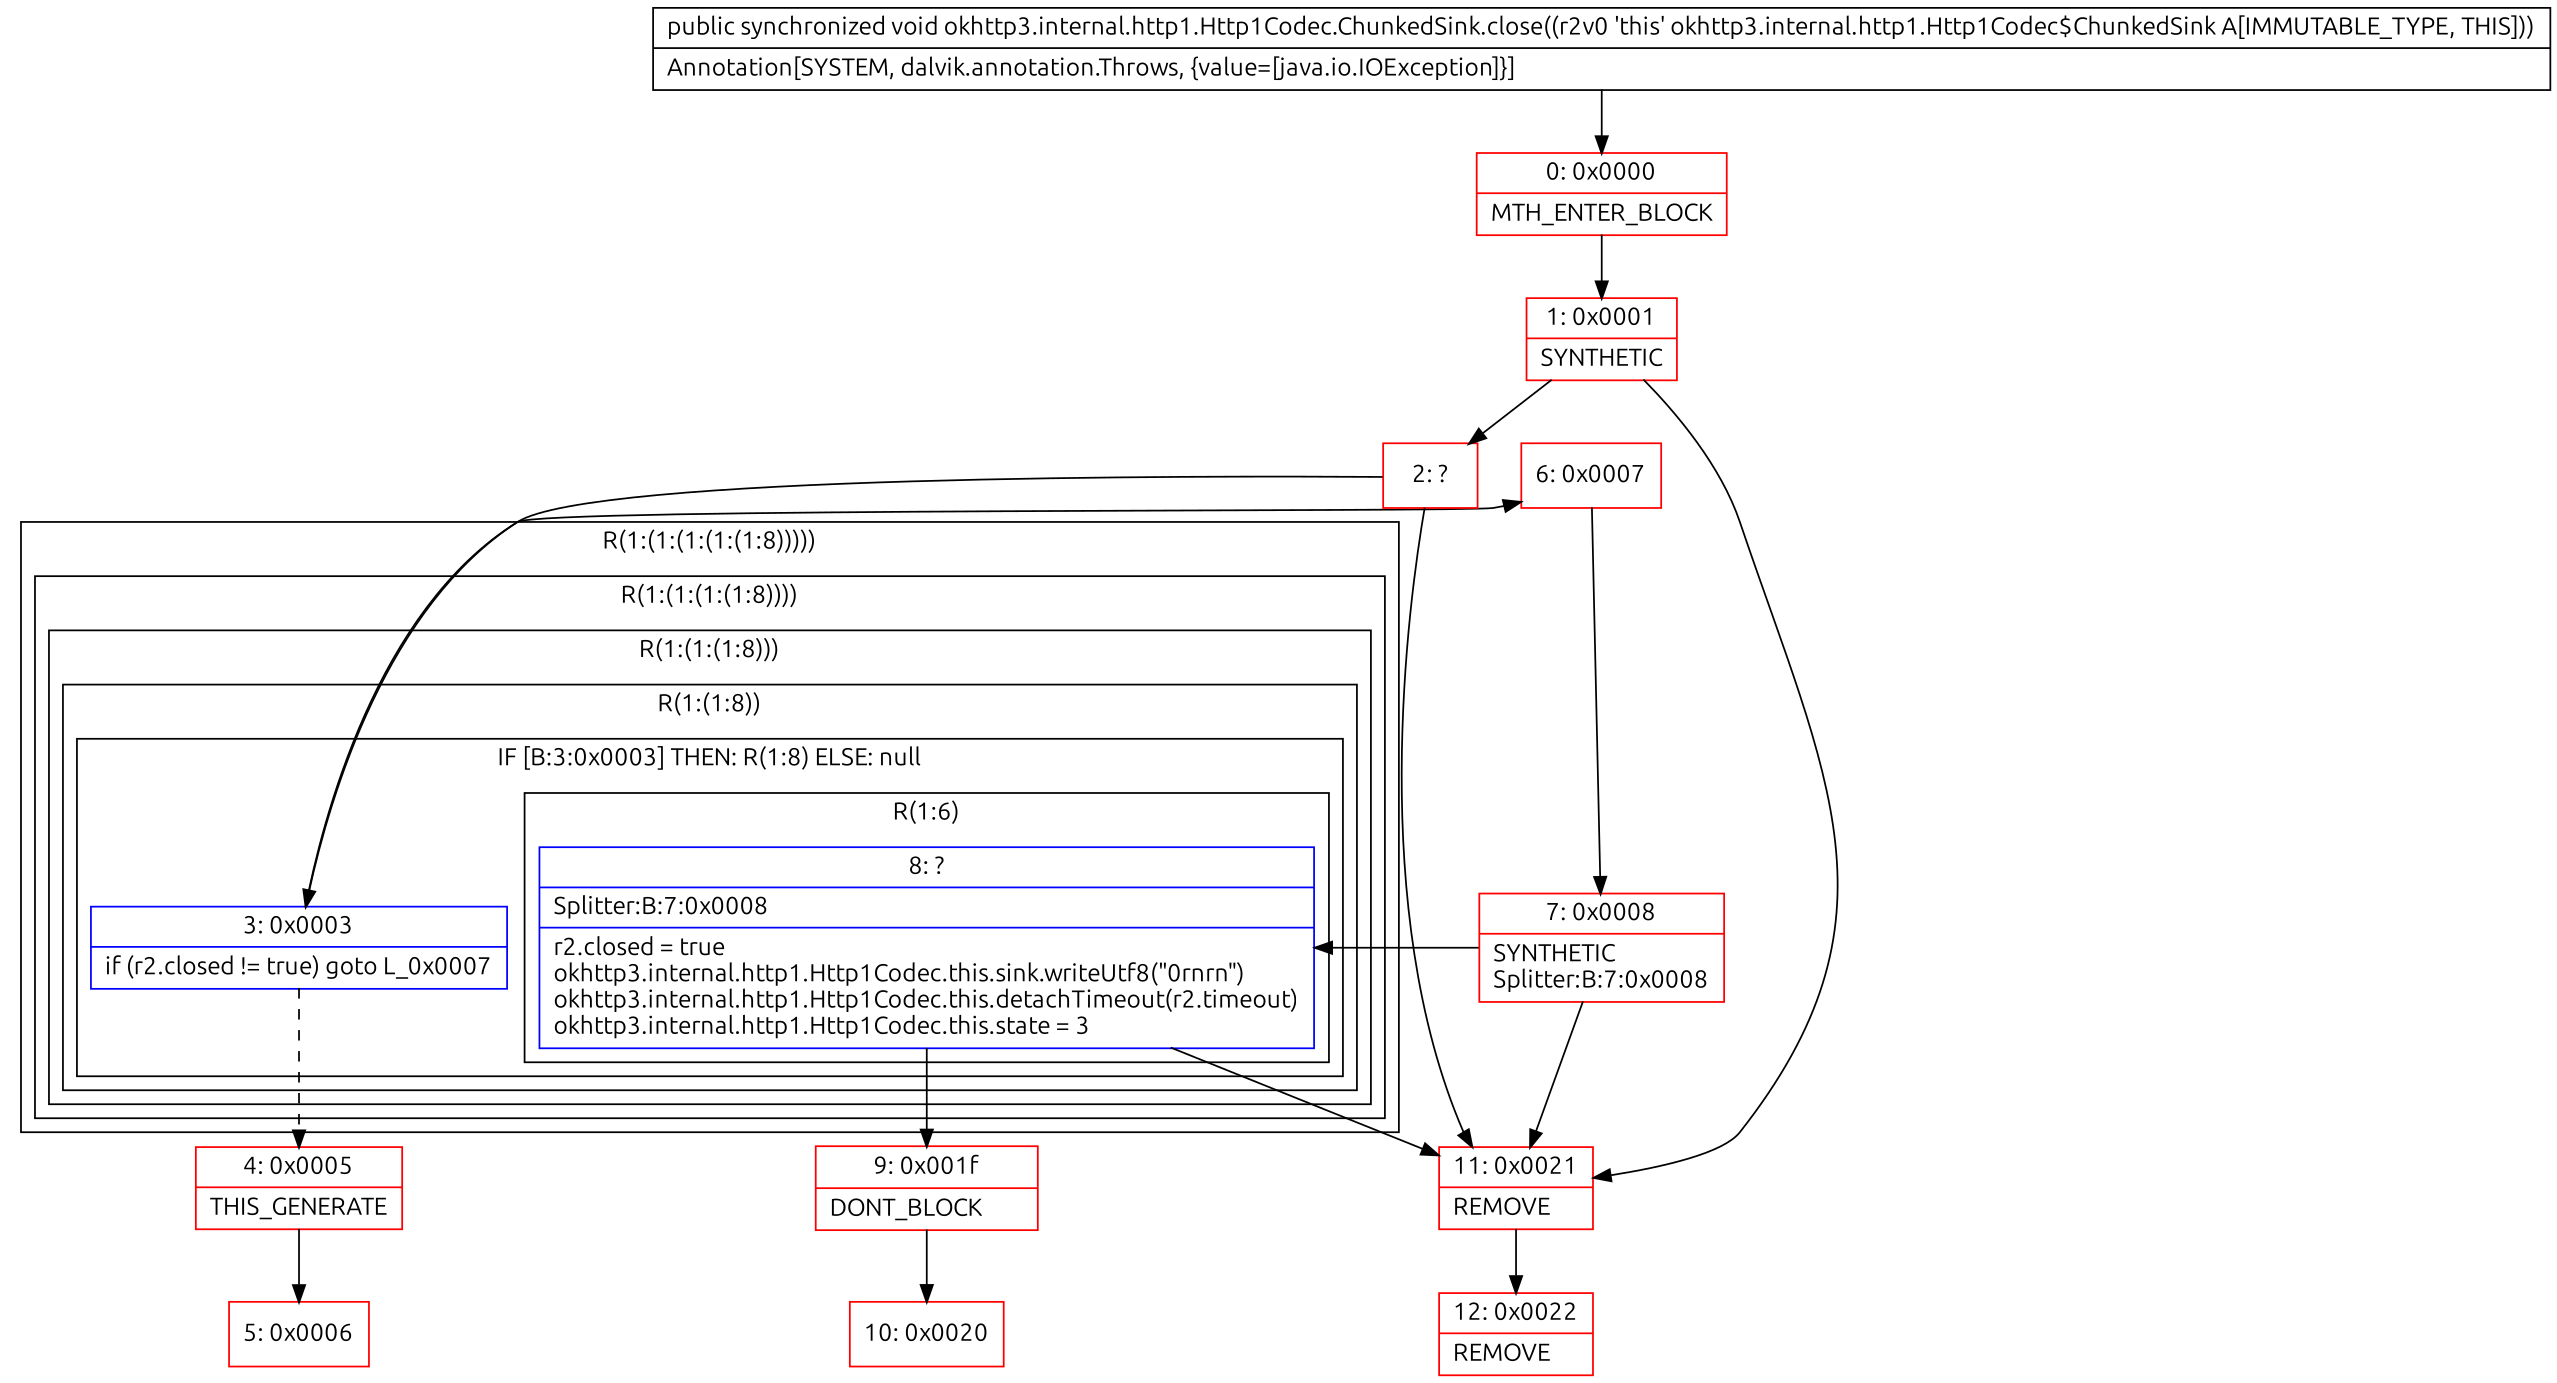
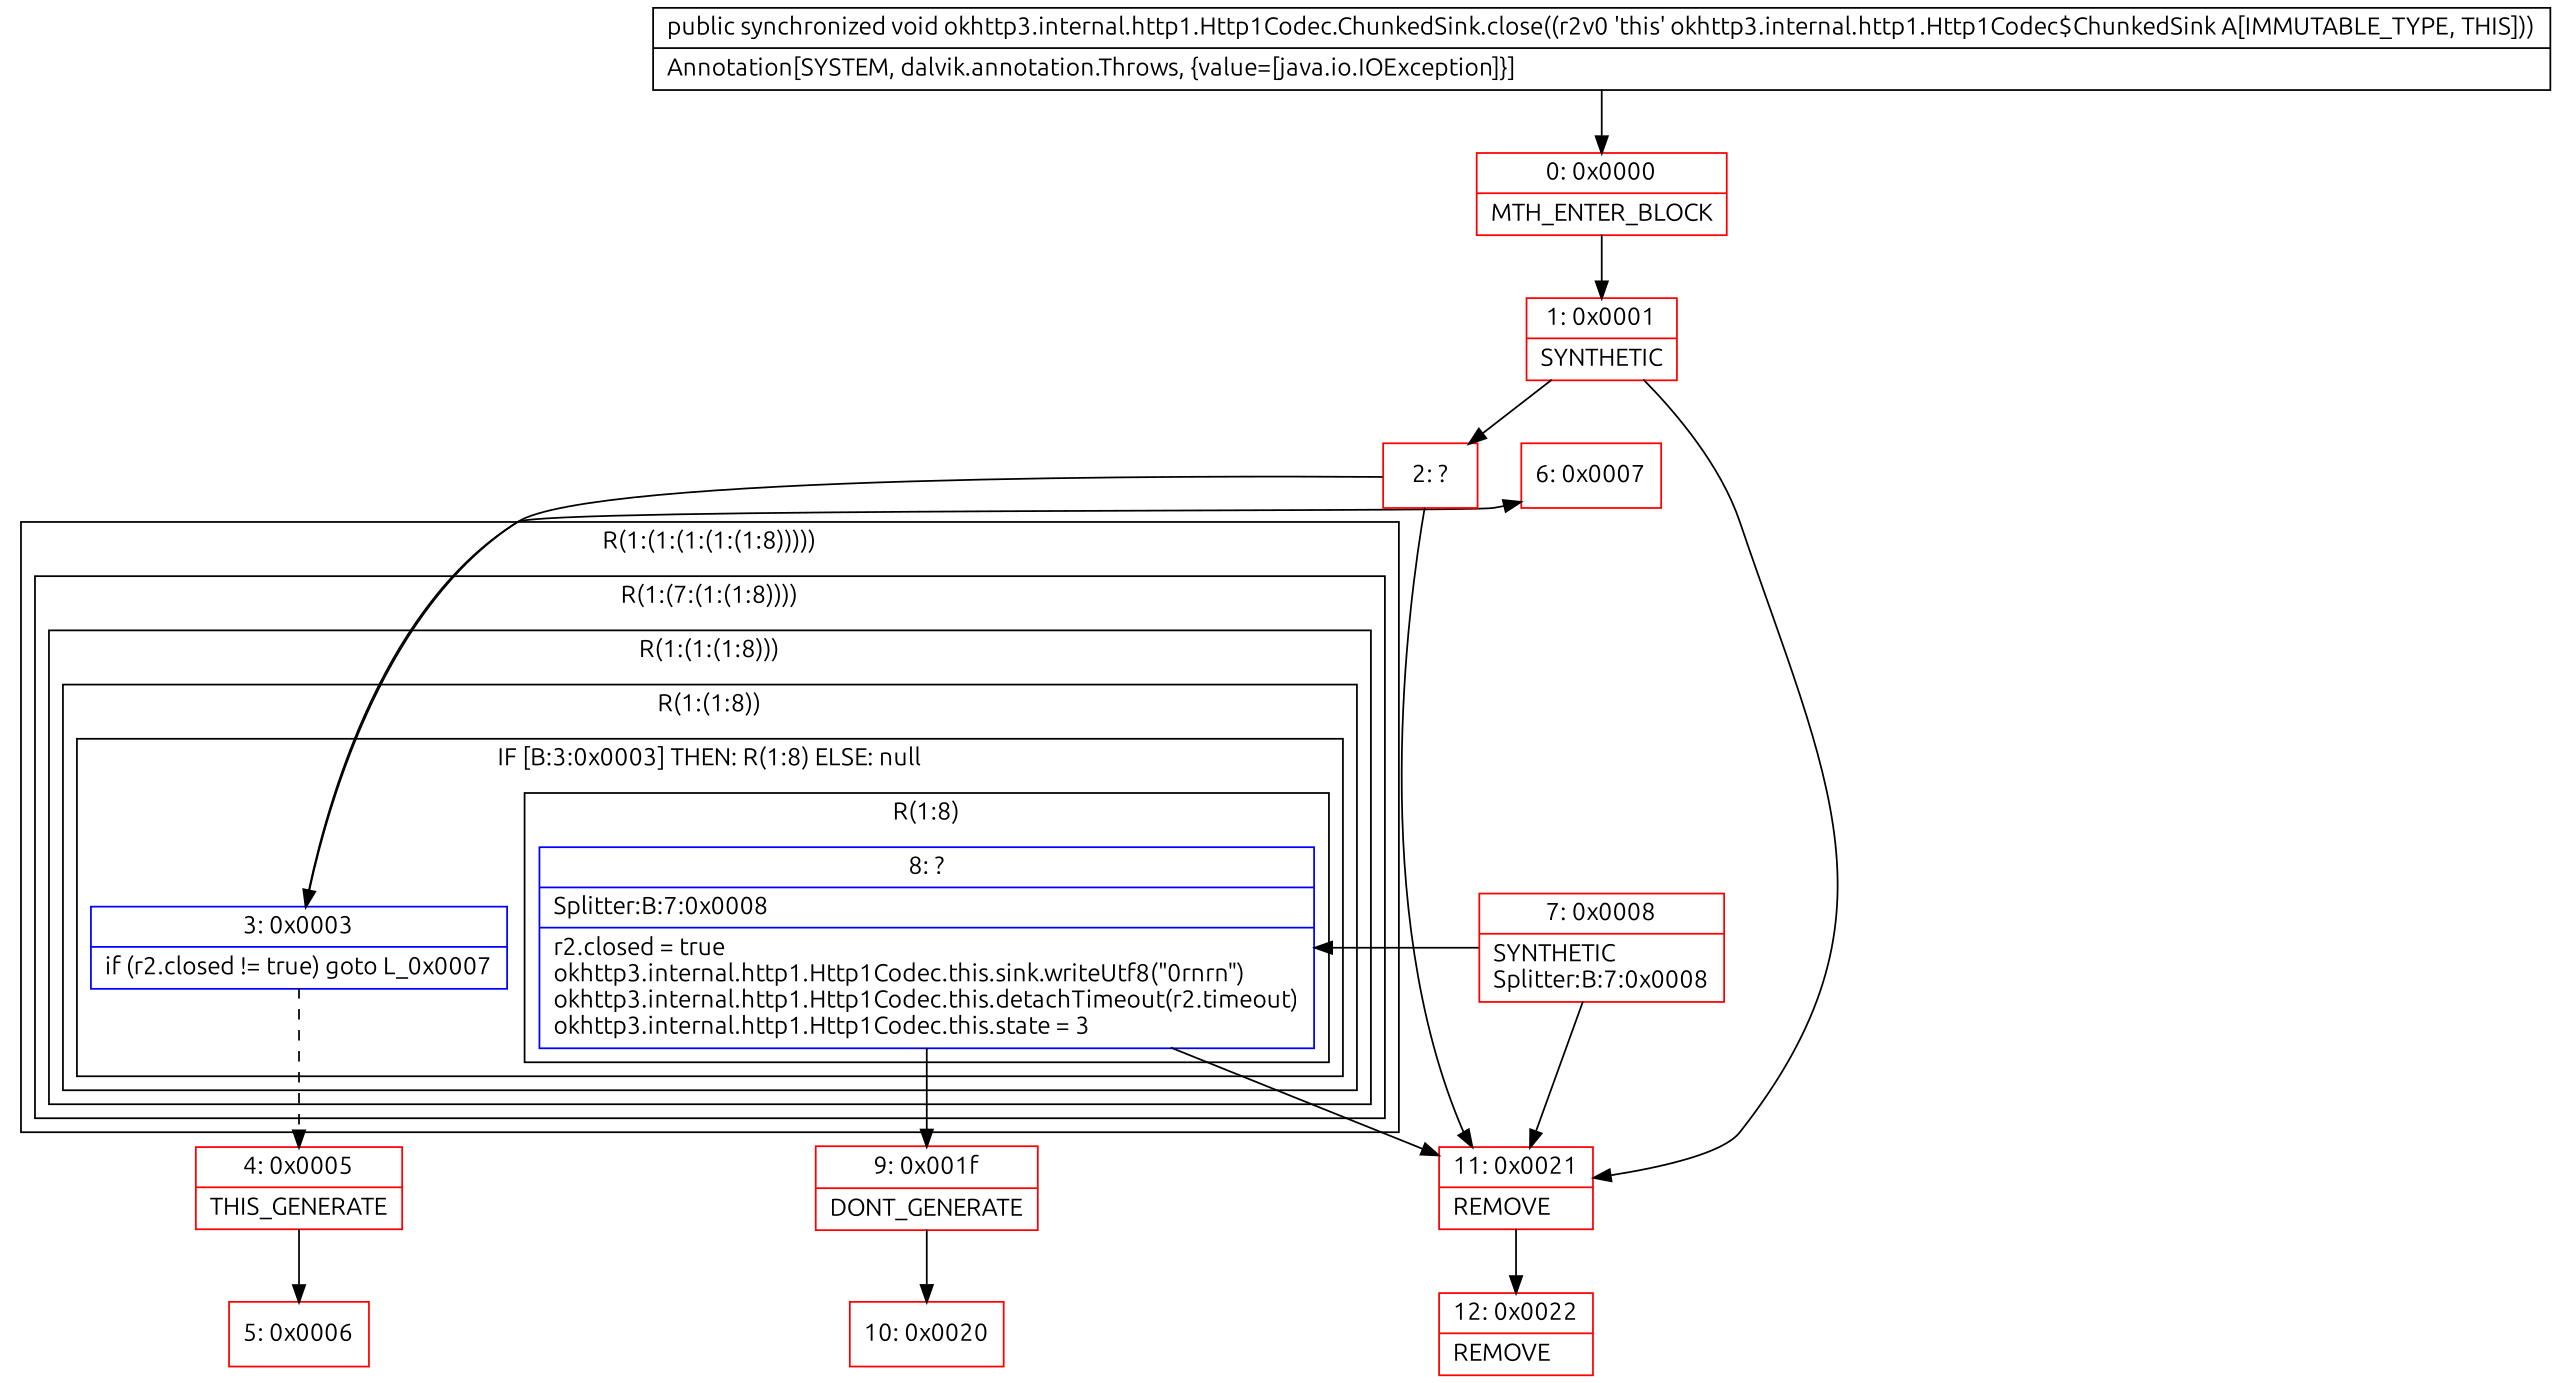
cluster "R(1:(1:(1:(1:8))))": label "R(1:(1:(1:(1:8))))" -> "R(1:(7:(1:(1:8))))"
edge "6: 0x0007" -> "7: 0x0008": removed
cluster "R(1:6)": label "R(1:6)" -> "R(1:8)"
node "9: 0x001f": text "DONT_BLOCK" -> "DONT_GENERATE"
